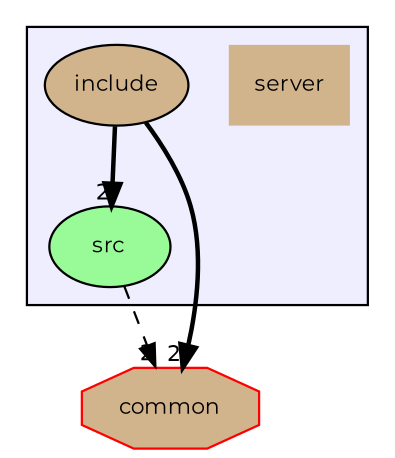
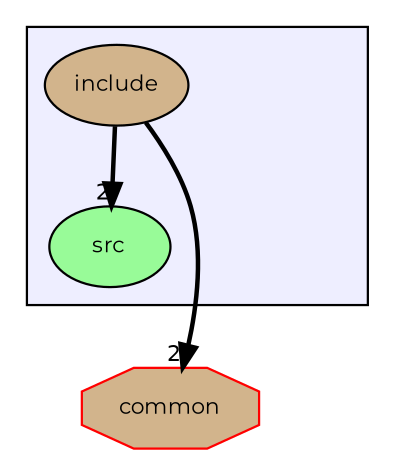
node "server": removed
edge "src" -> "common": removed
